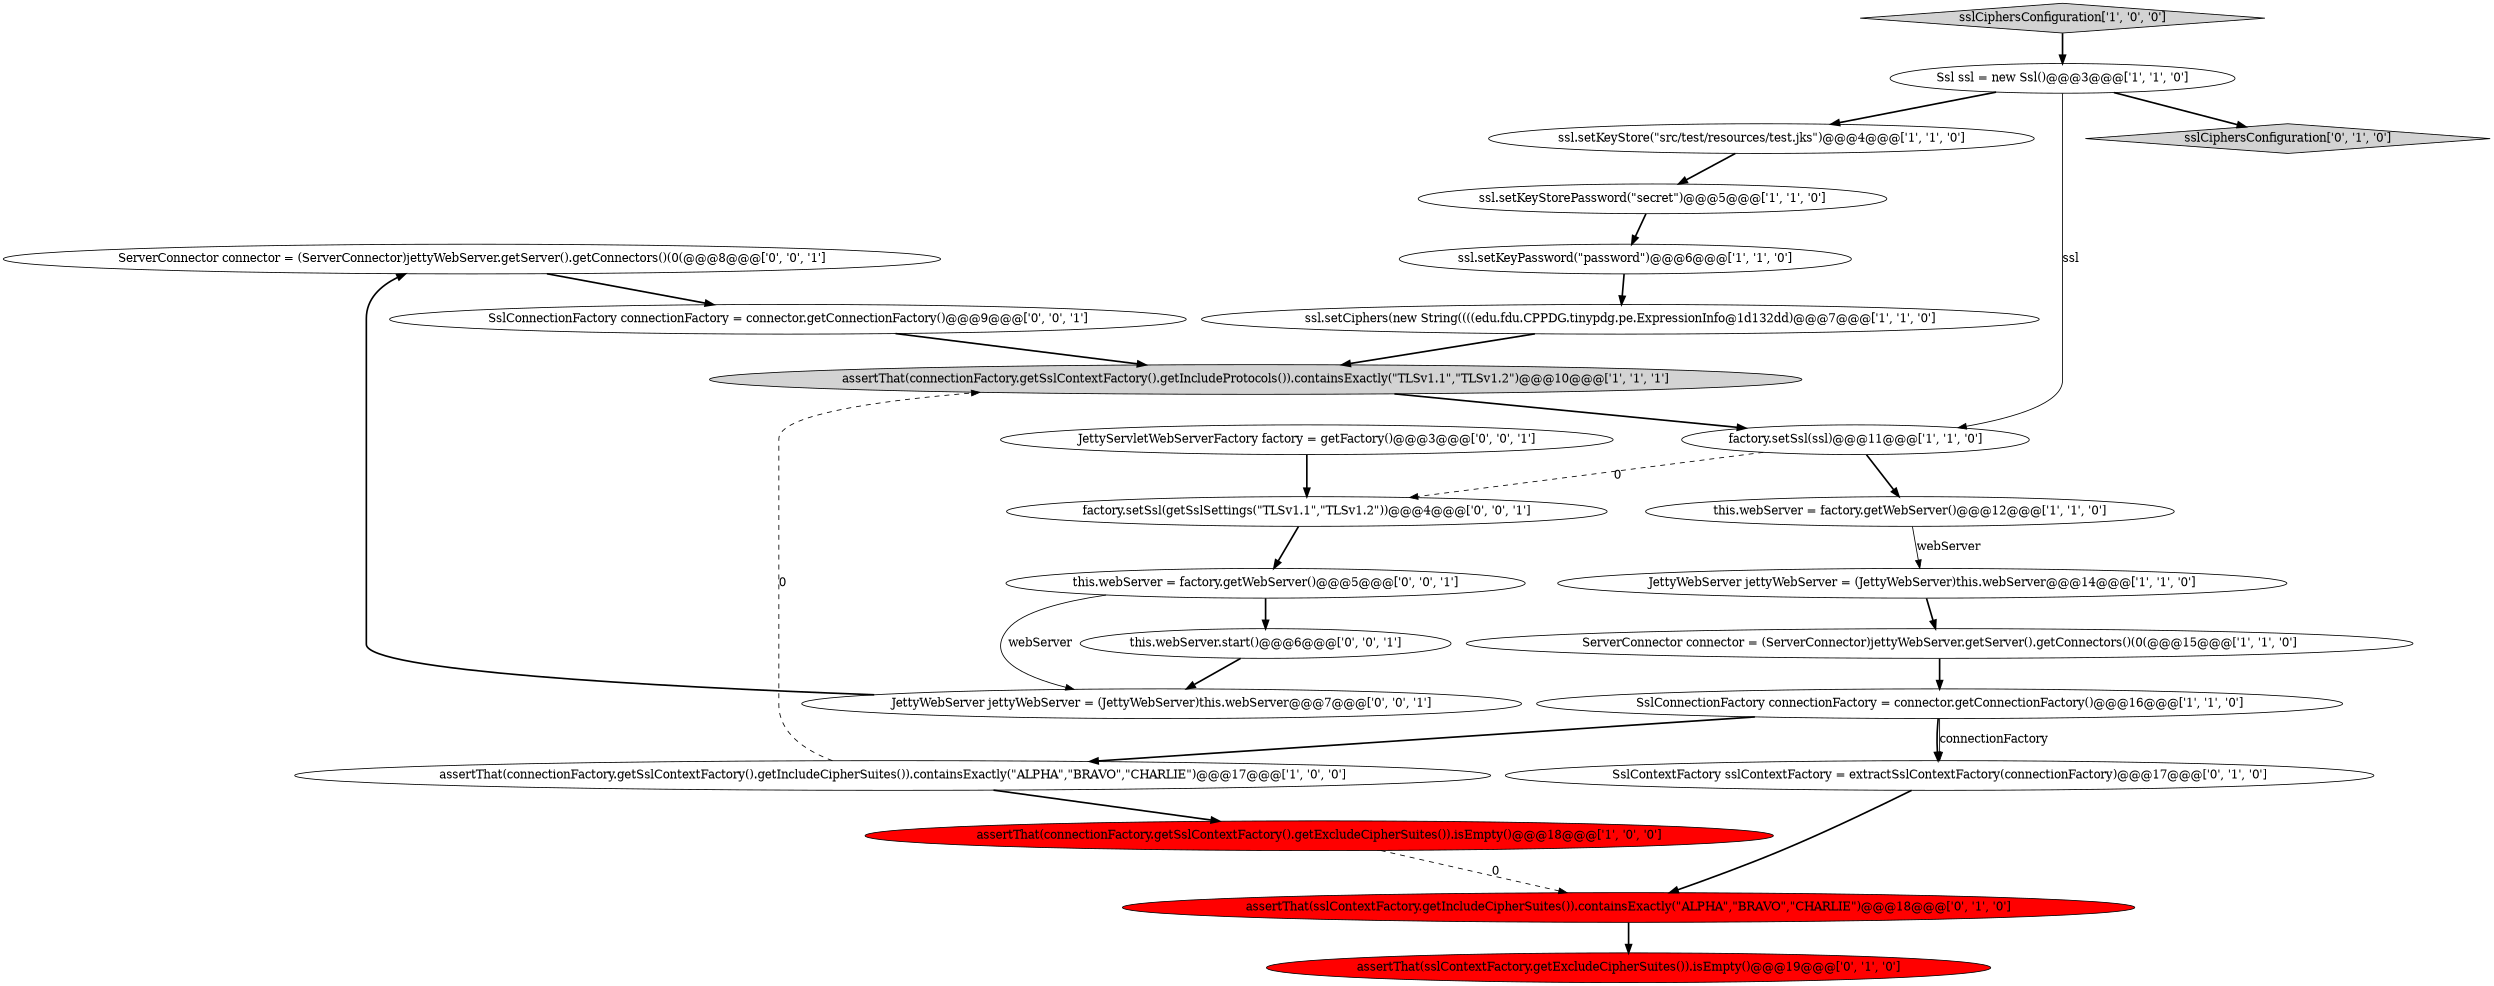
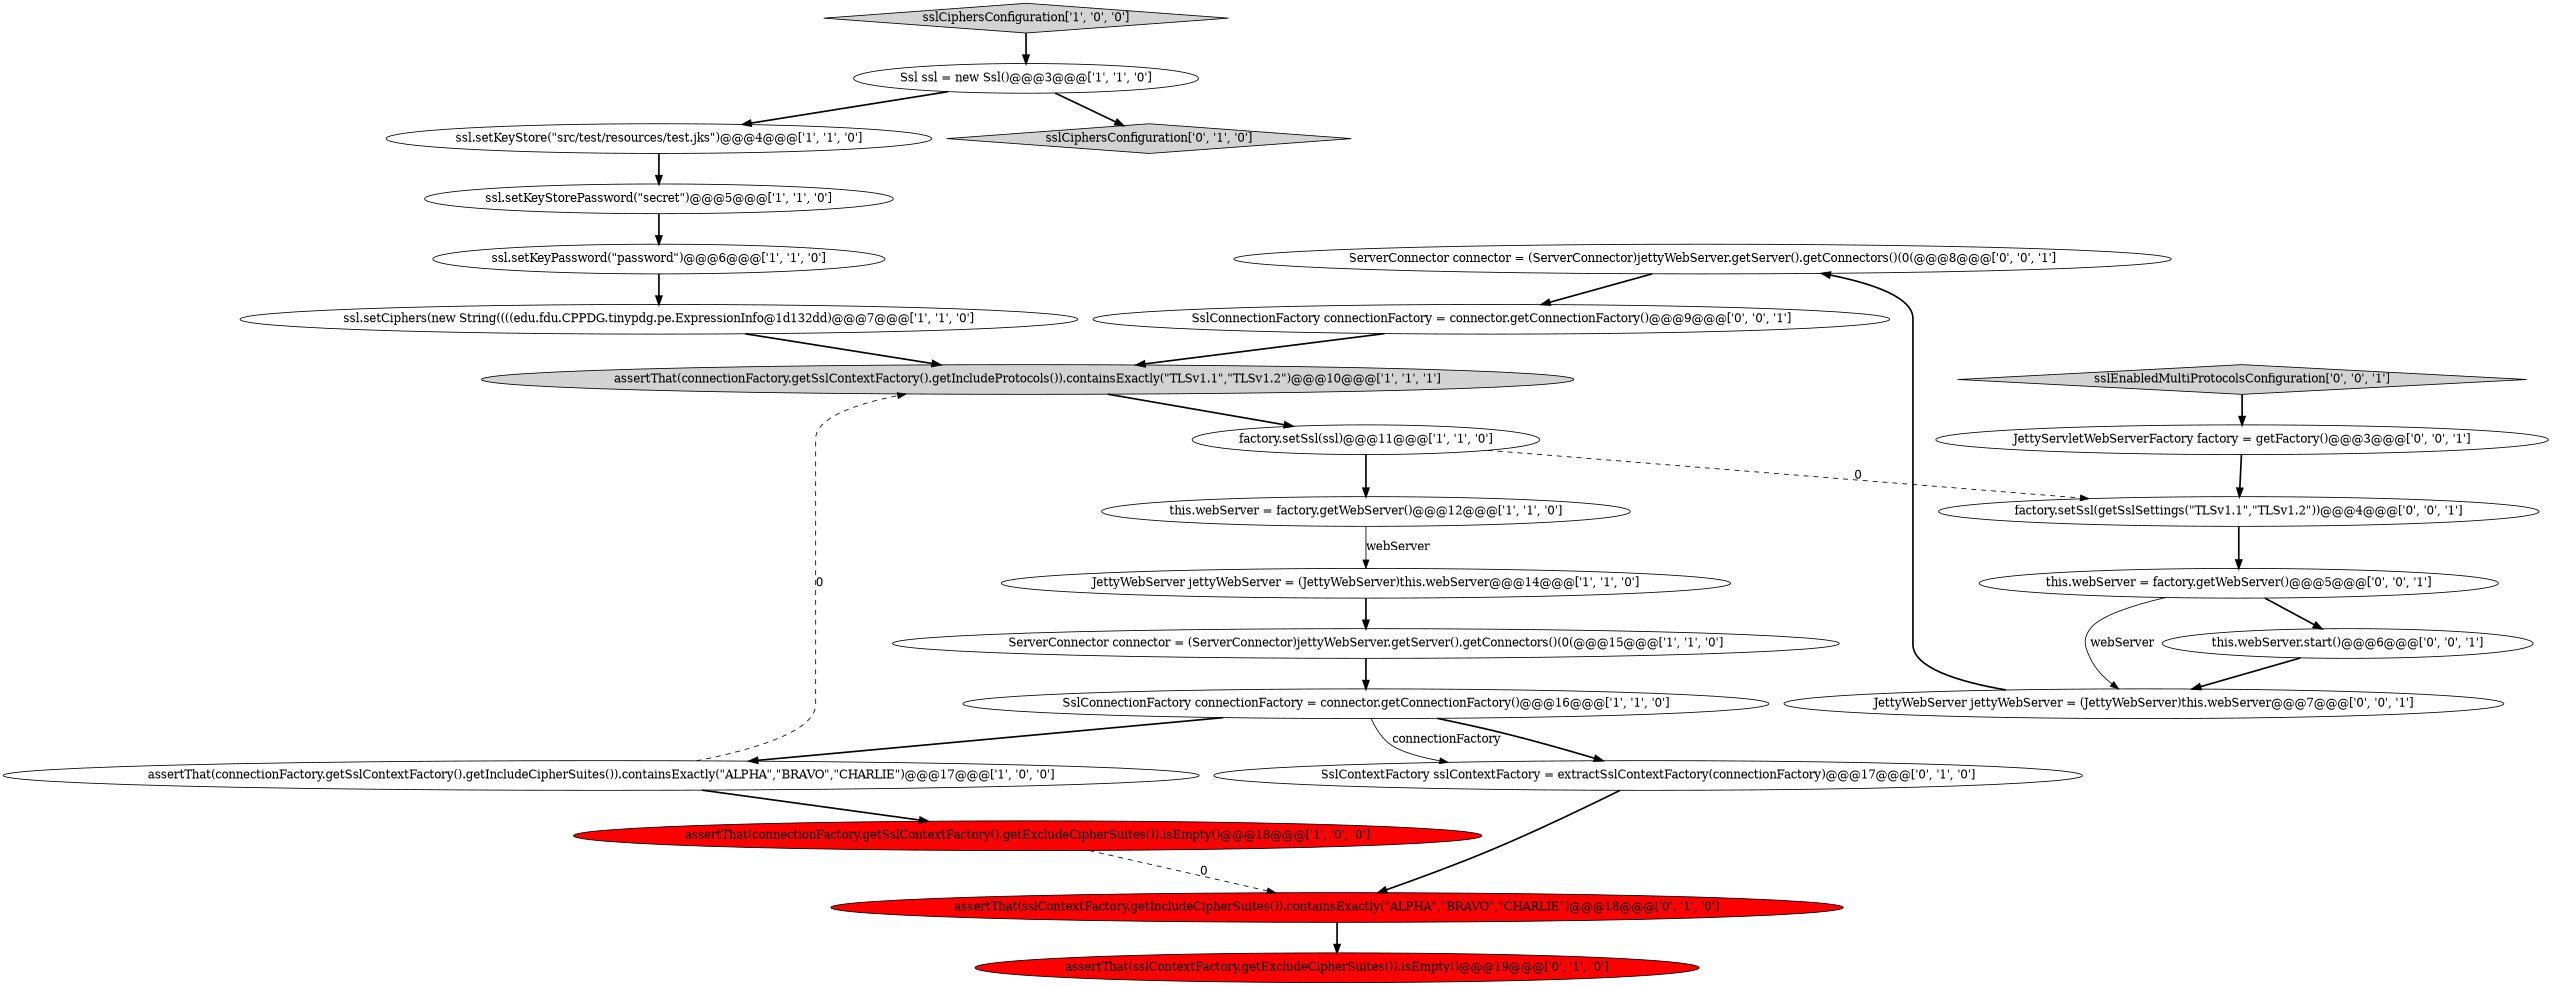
edge "Ssl ssl = new Ssl()@@@3@@@['1', '1', '0']" -> "factory.setSsl(ssl)@@@11@@@['1', '1', '0']": removed, label "ssl"
node "sslEnabledMultiProtocolsConfiguration['0', '0', '1']": added
